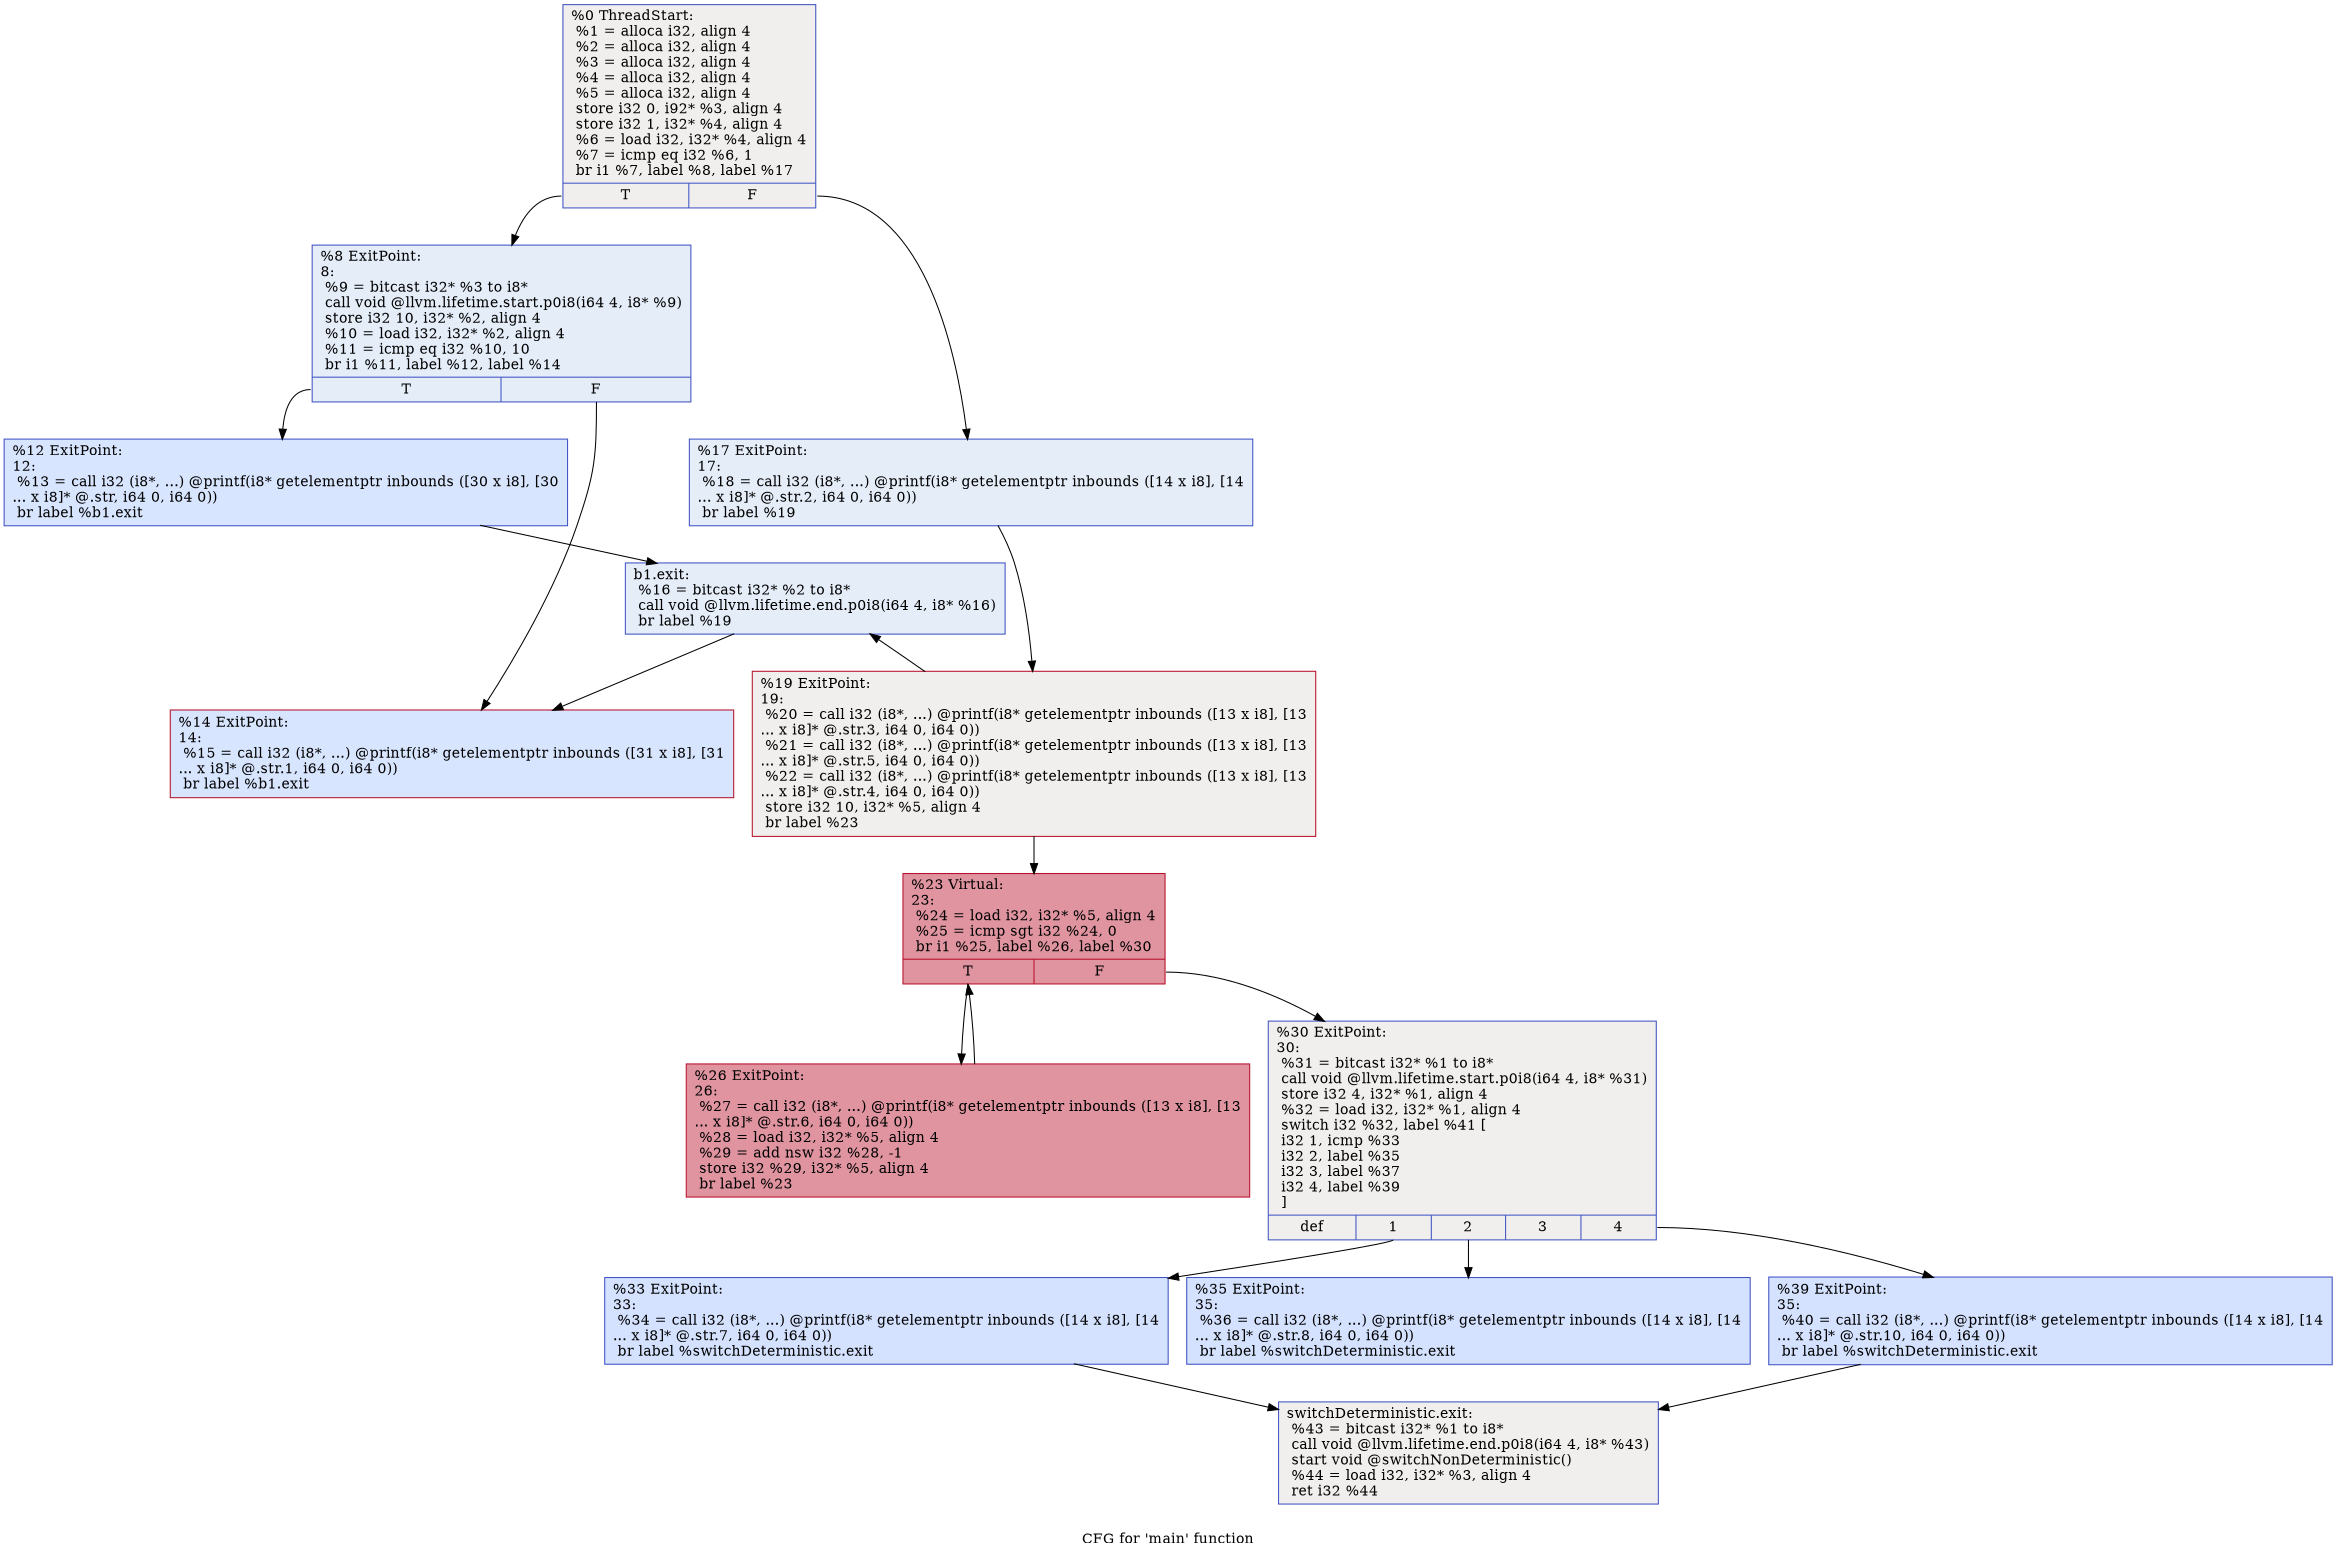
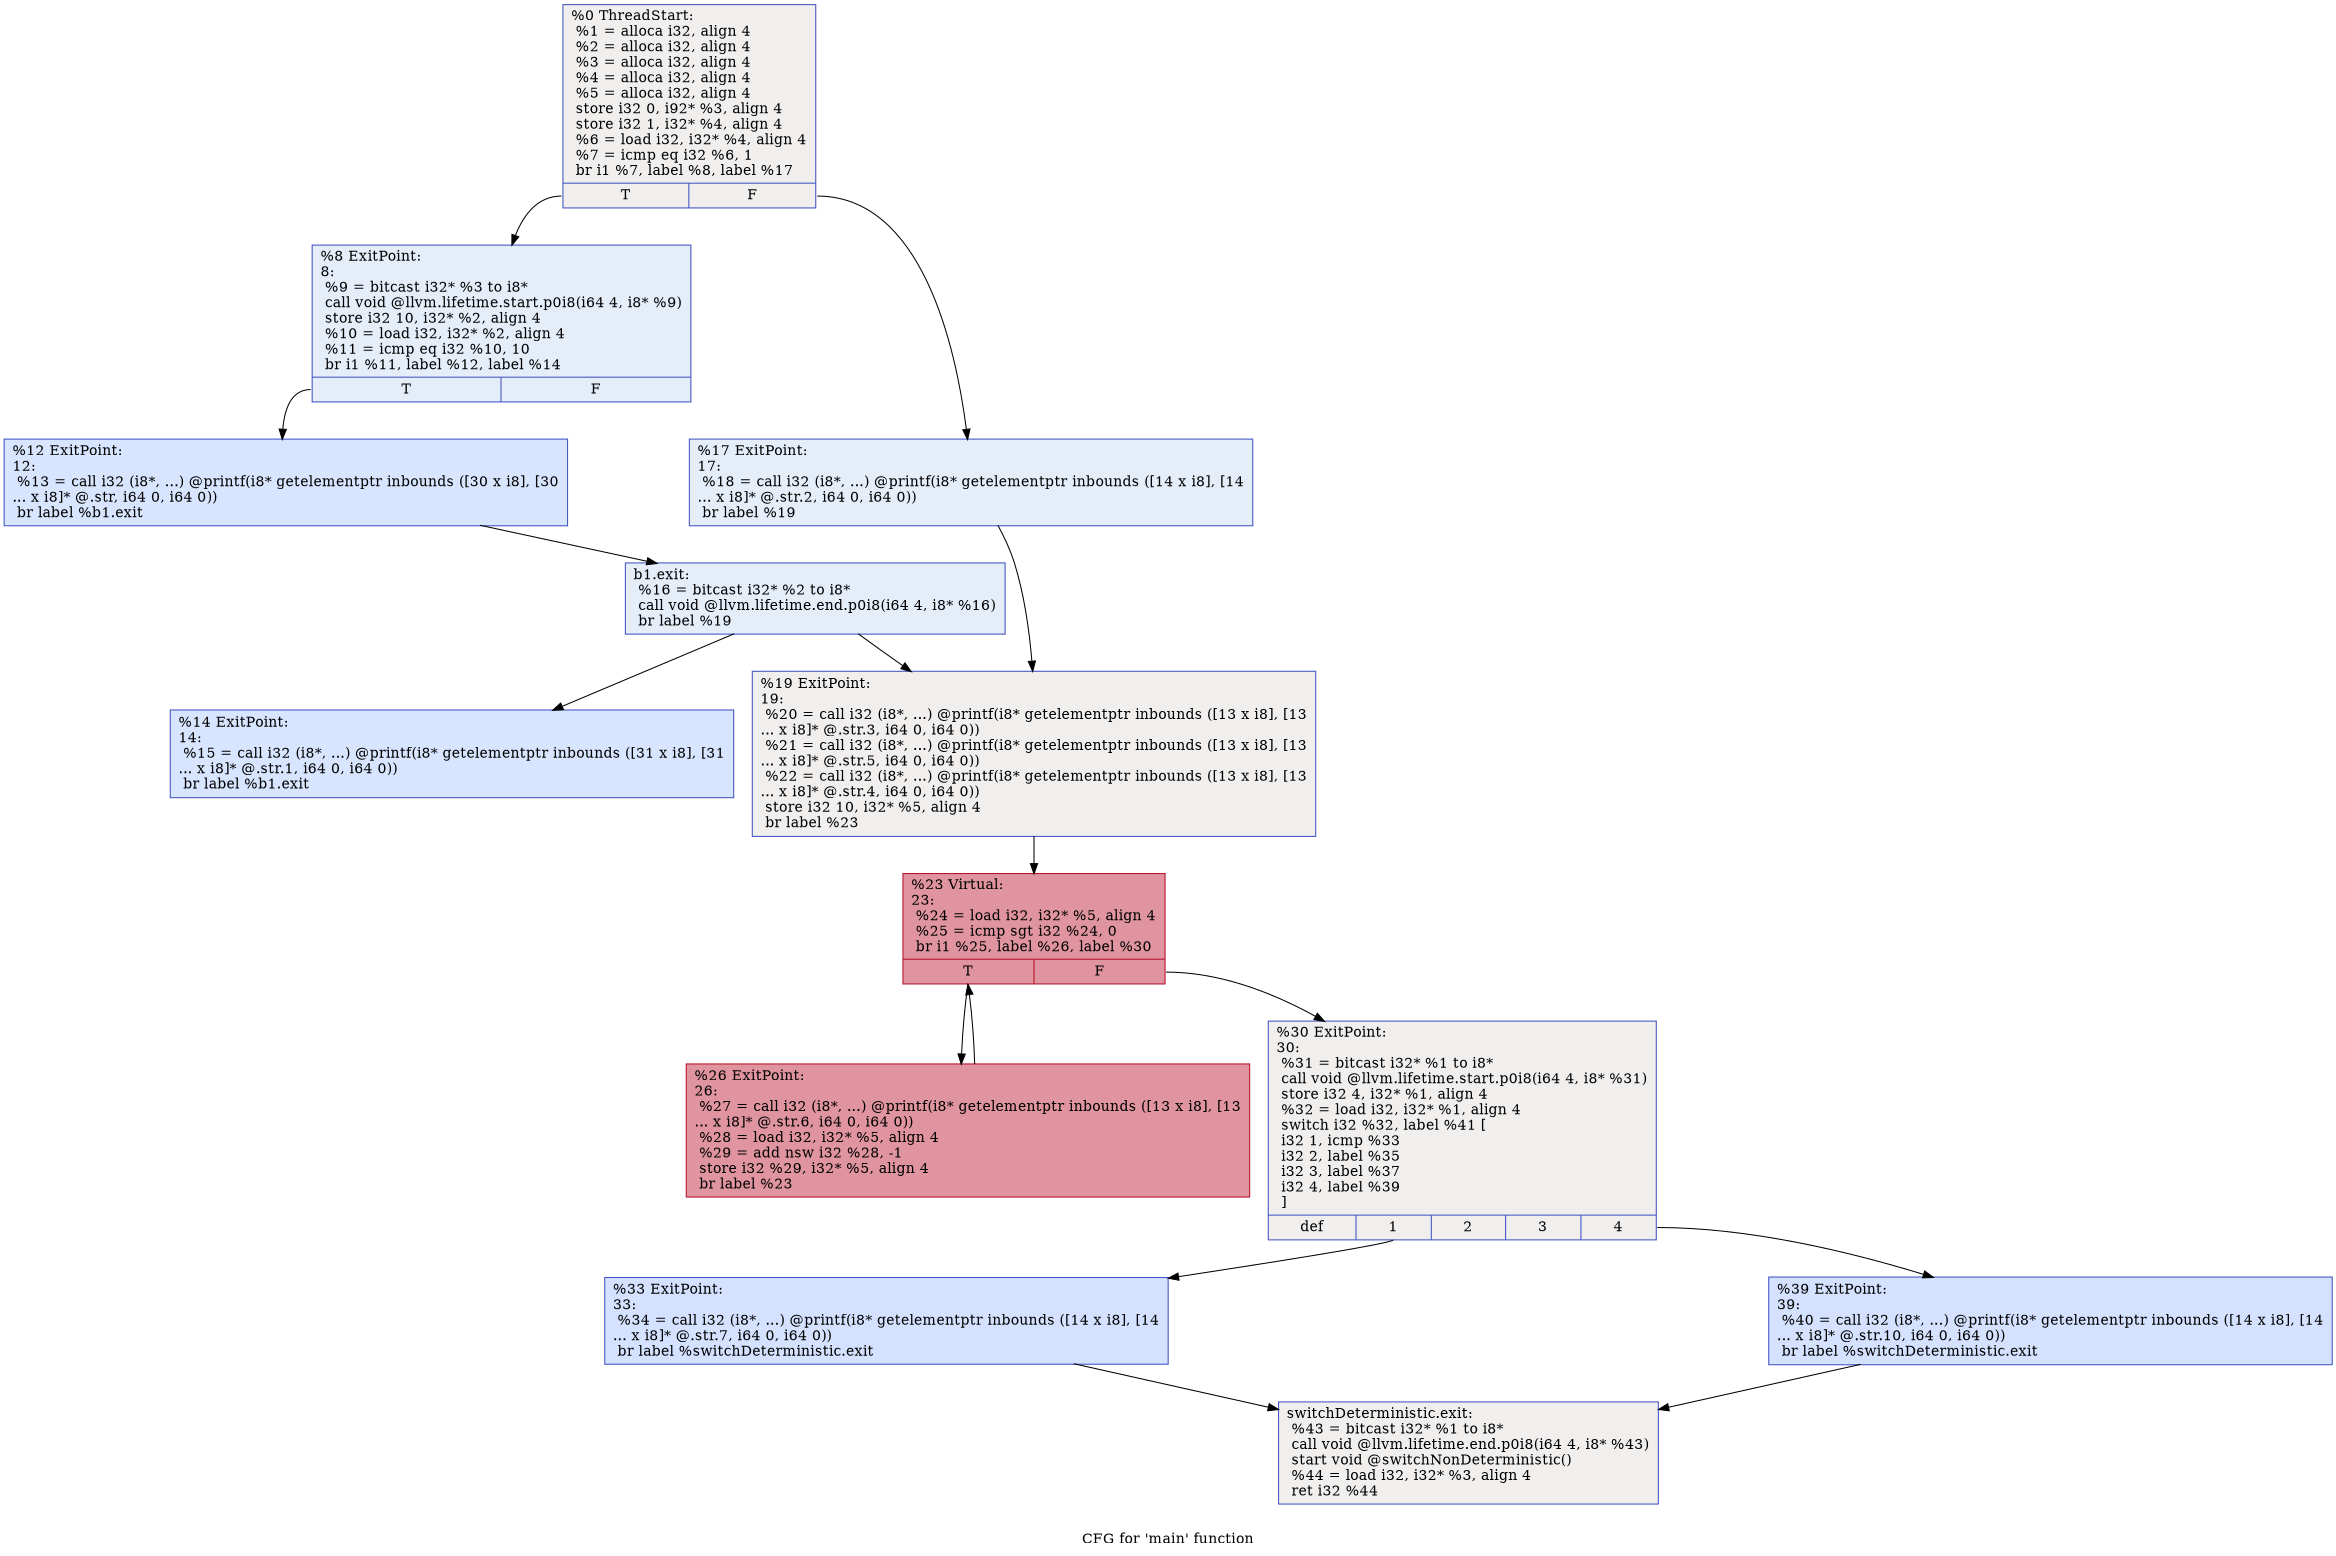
edge "%8 ExitPoint:" -> "%14 ExitPoint:": removed
edge "%19 ExitPoint:" -> "b1.exit:": reversed
node "%14 ExitPoint:": color #b70d28ff -> #3d50c3ff
node "%19 ExitPoint:": color #b70d28ff -> #3d50c3ff
node "%39 ExitPoint:": text "35:" -> "39:"
node "%35 ExitPoint:": removed
